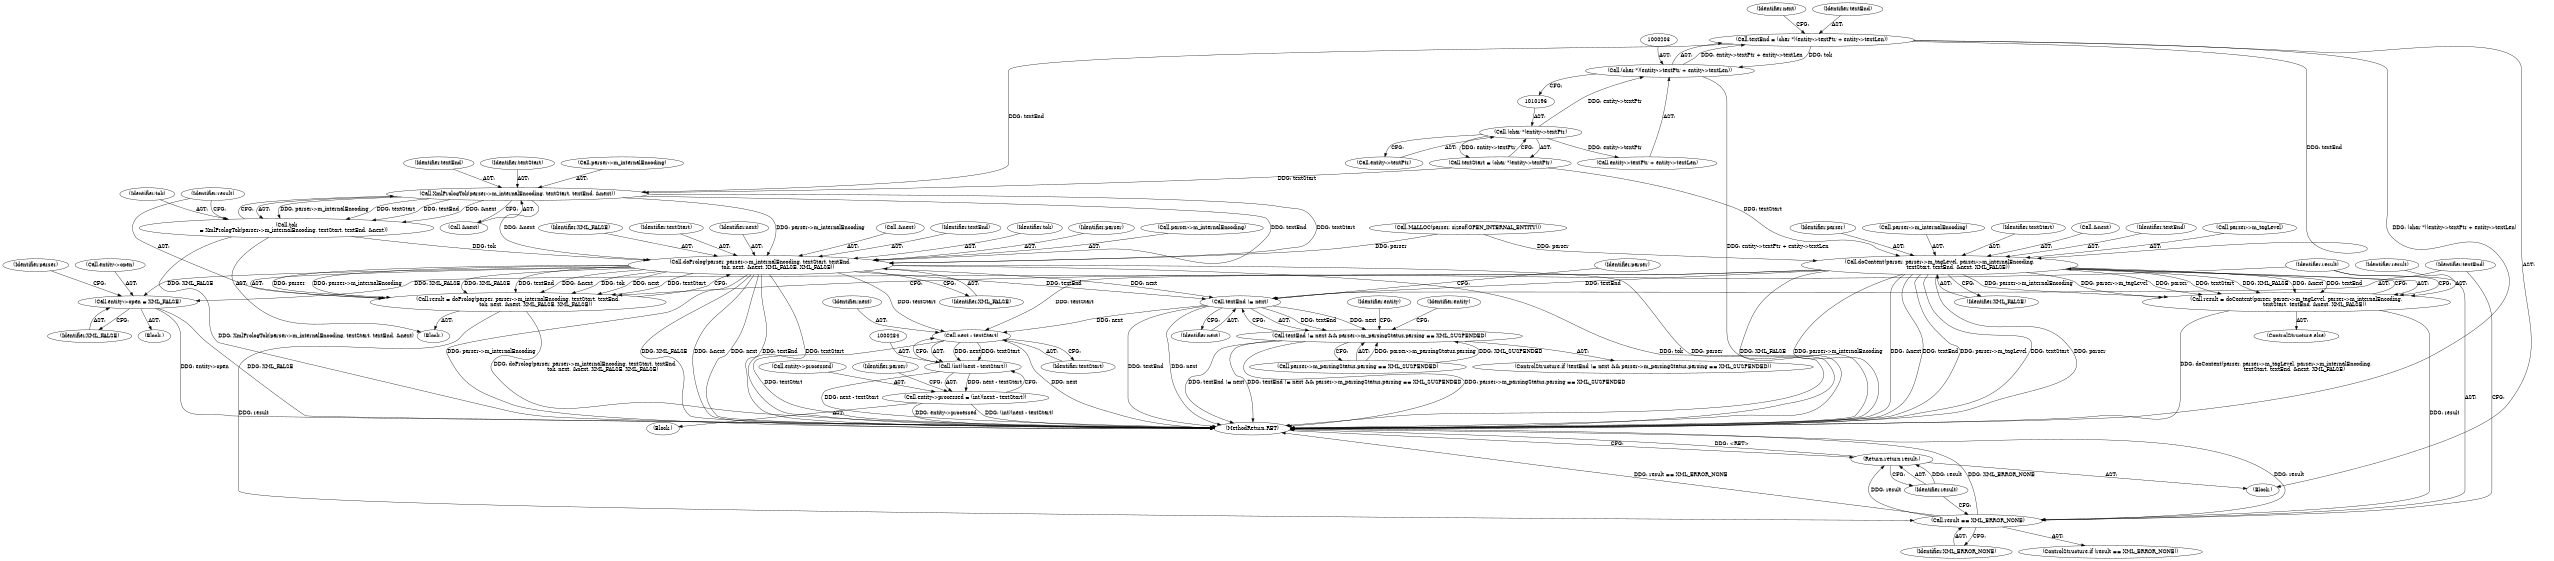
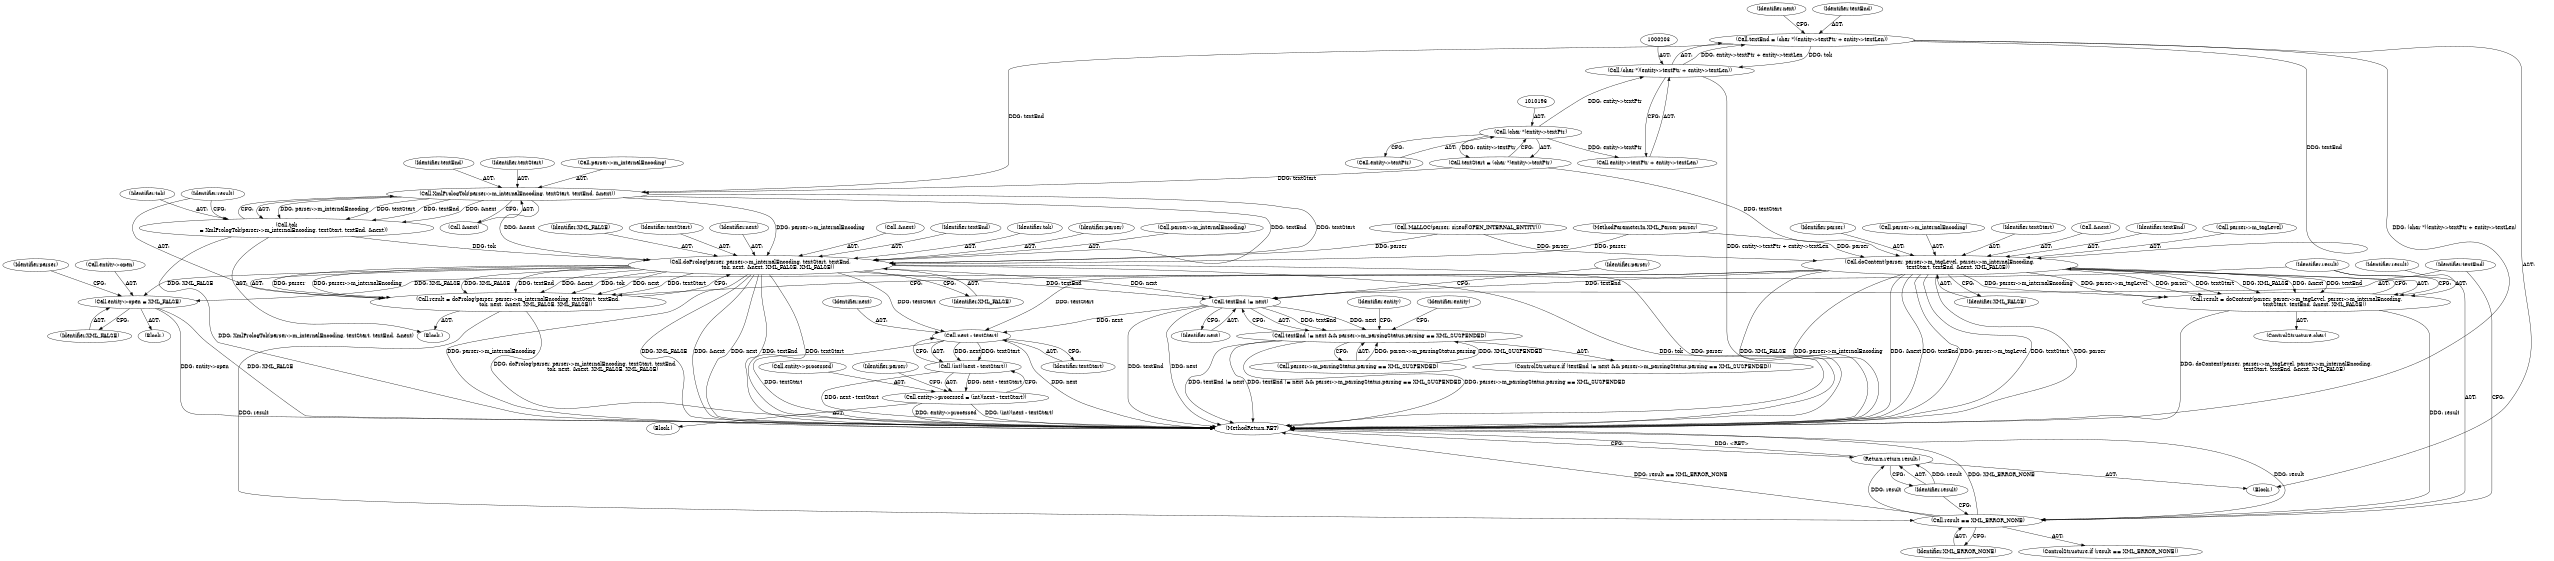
edge "(Call,(char *)(entity->textPtr + entity->textLen))" -> "1010196": now "(Call,(char *)(entity->textPtr + entity->textLen))" -> "(Call,entity->textPtr + entity->textLen)"
node "(MethodParameterIn,XML_Parser parser)": added
node "1000284": removed
node "(ControlStructure,else)": label "(ControlStructure,else)" -> "(ControlStructure,char)"
